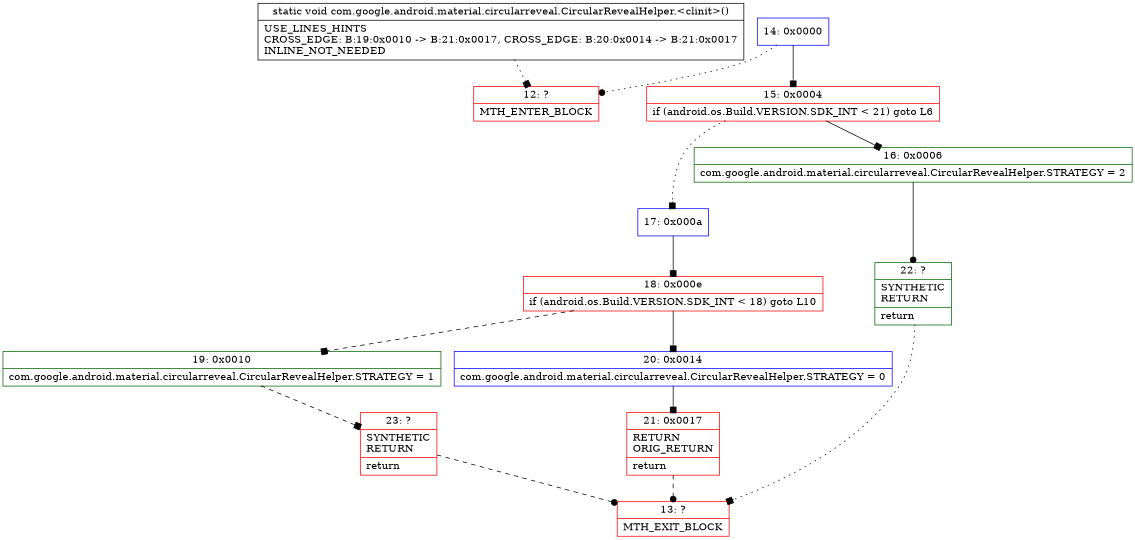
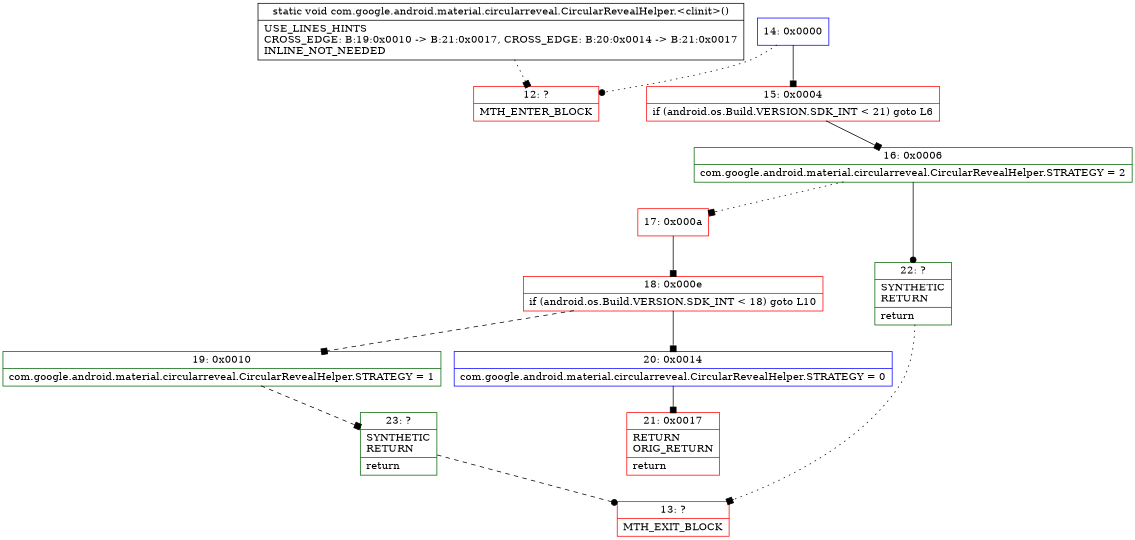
edge "15: 0x0004" -> "17: 0x000a": now "16: 0x0006" -> "17: 0x000a"
node "17: 0x000a": color blue -> red
node "23: ?": color red -> darkgreen
edge "21: 0x0017" -> "13: ?": removed
